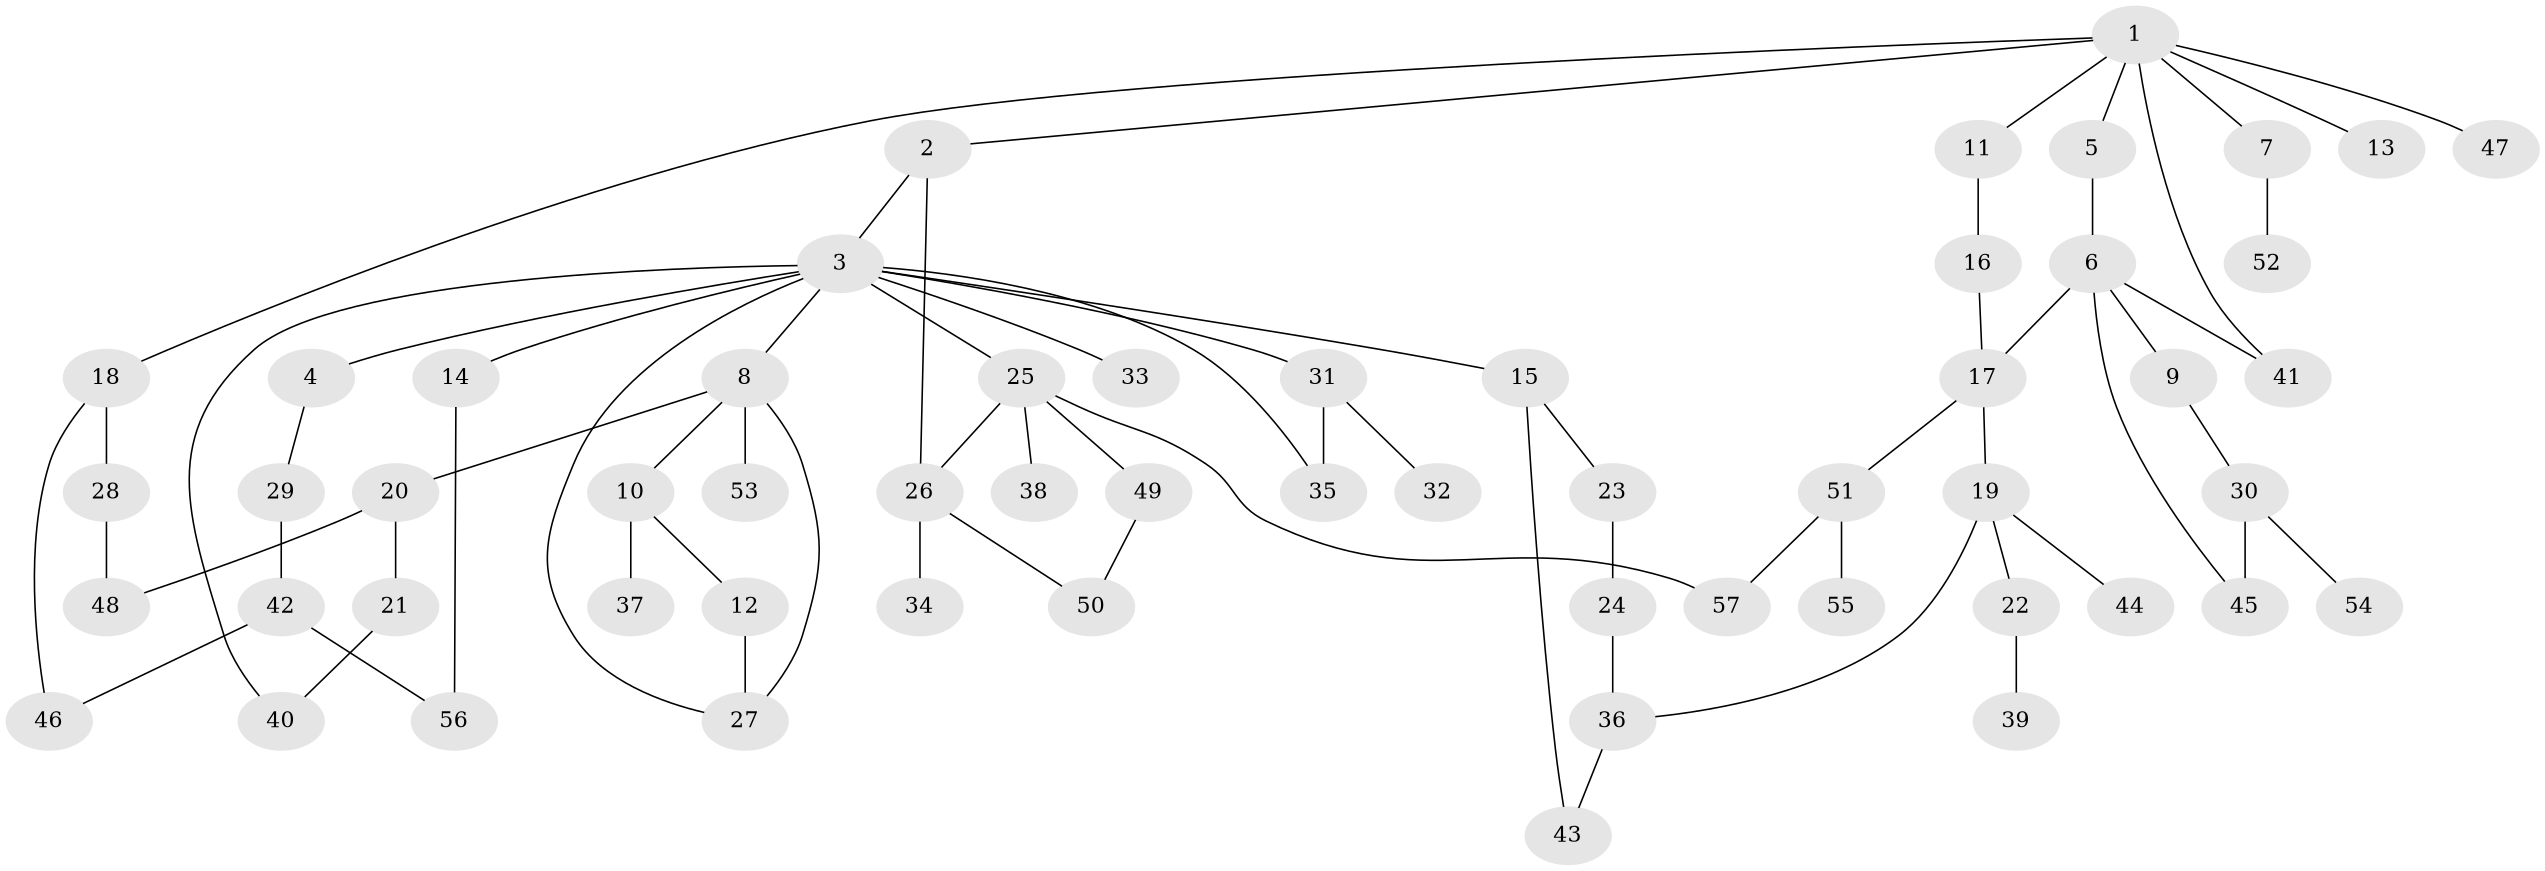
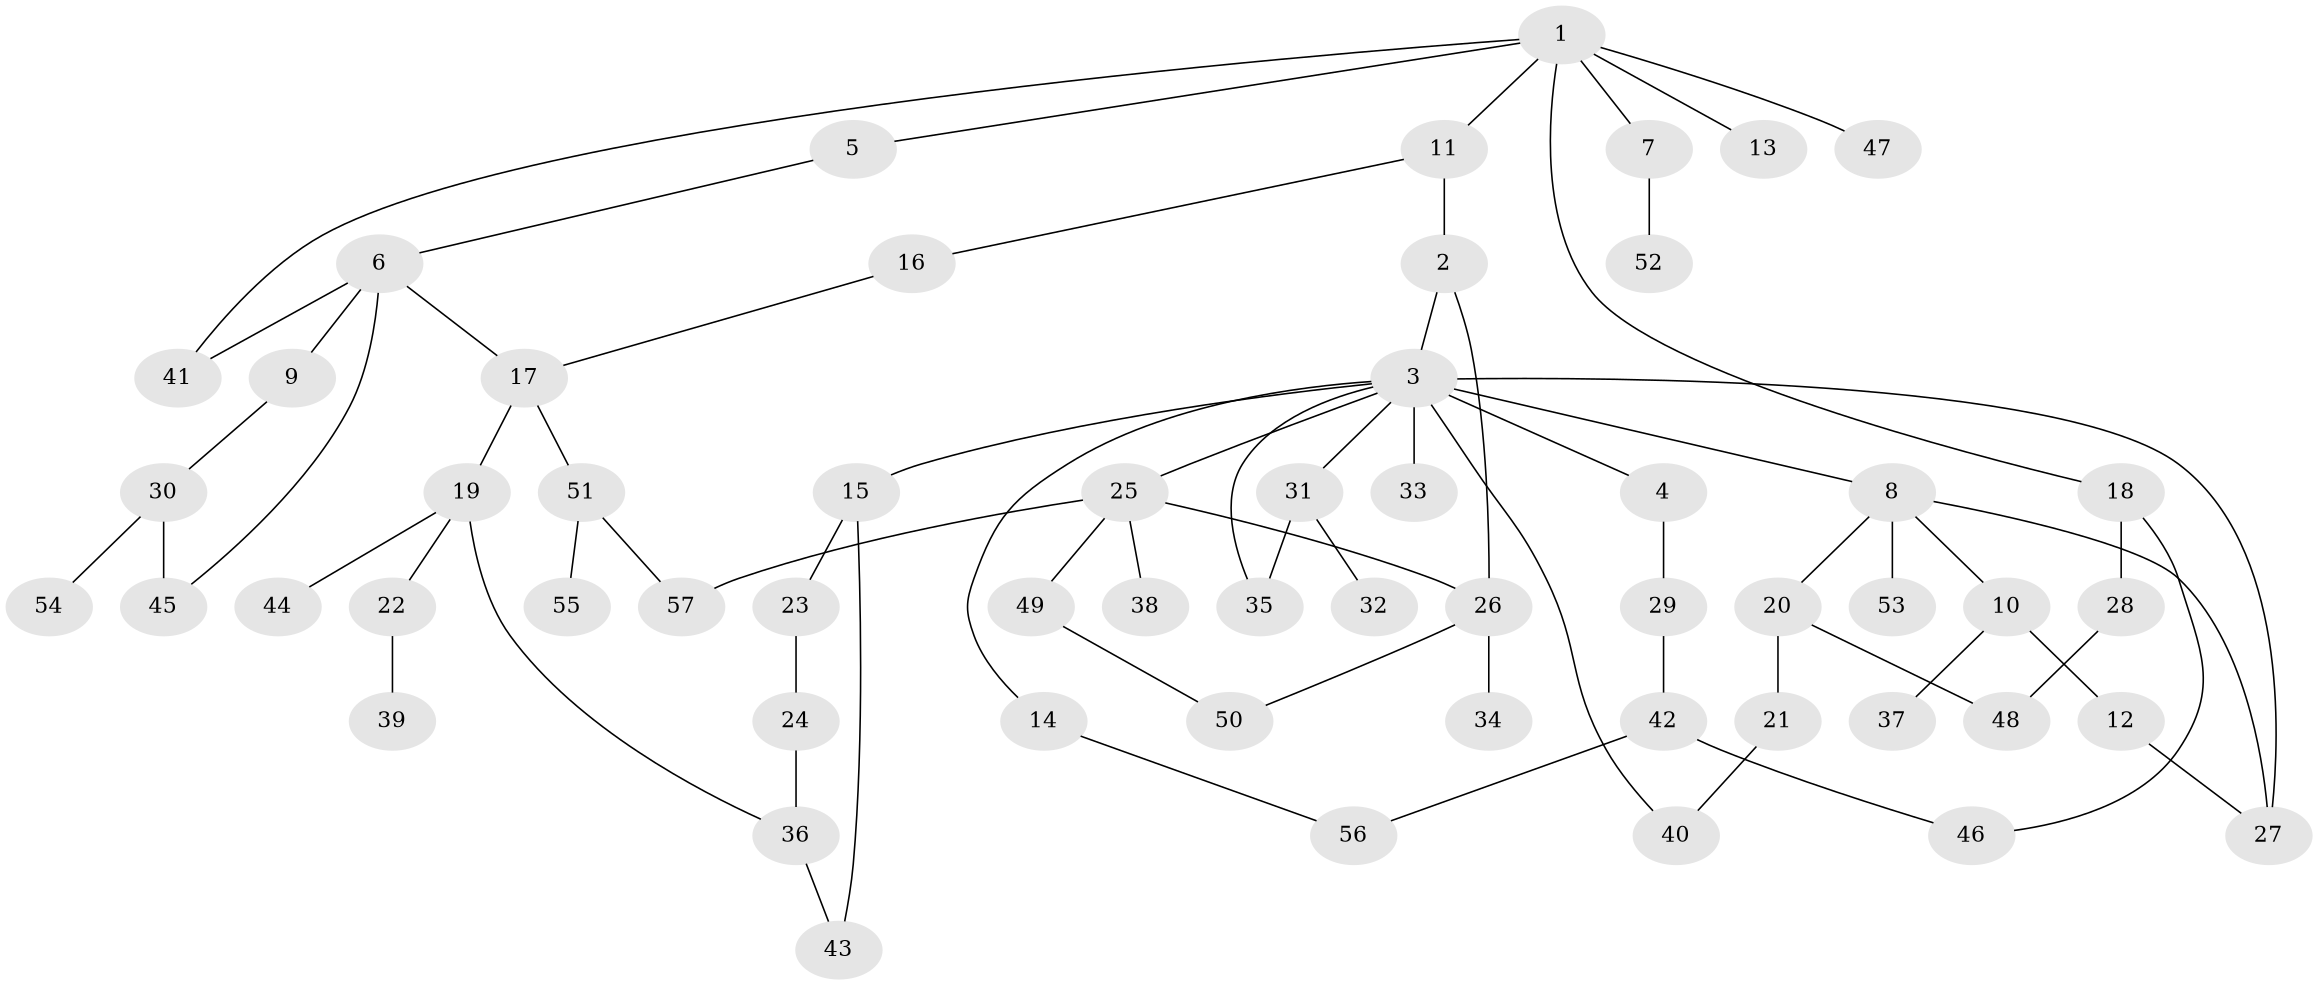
edge "1" -- "2": now "11" -- "2"
